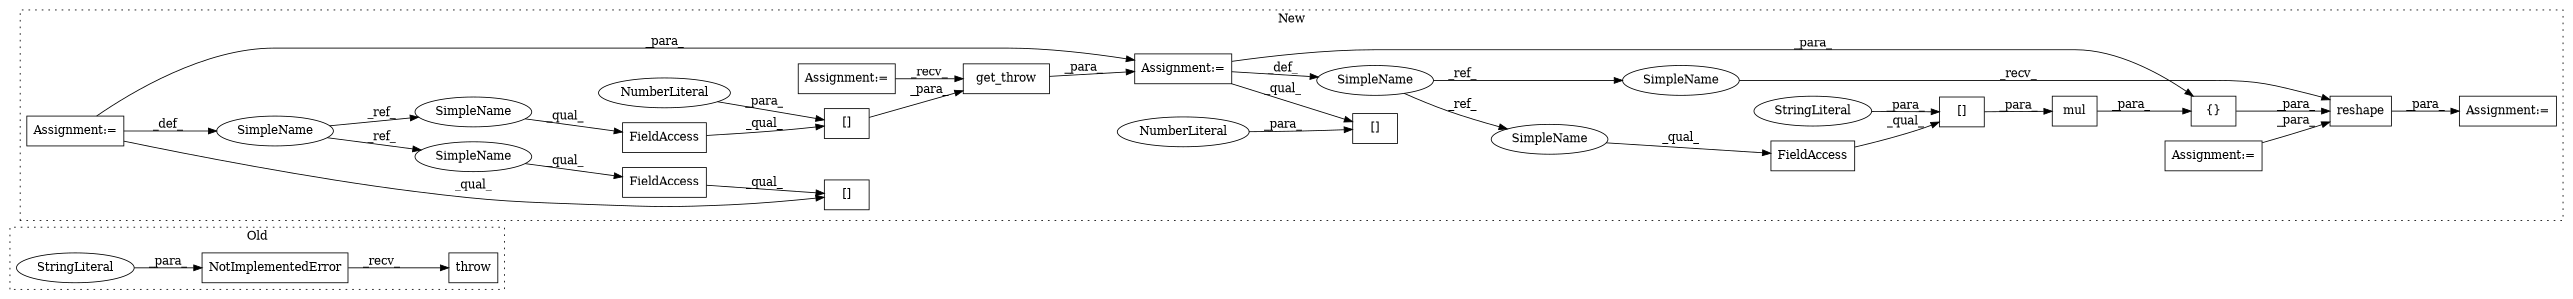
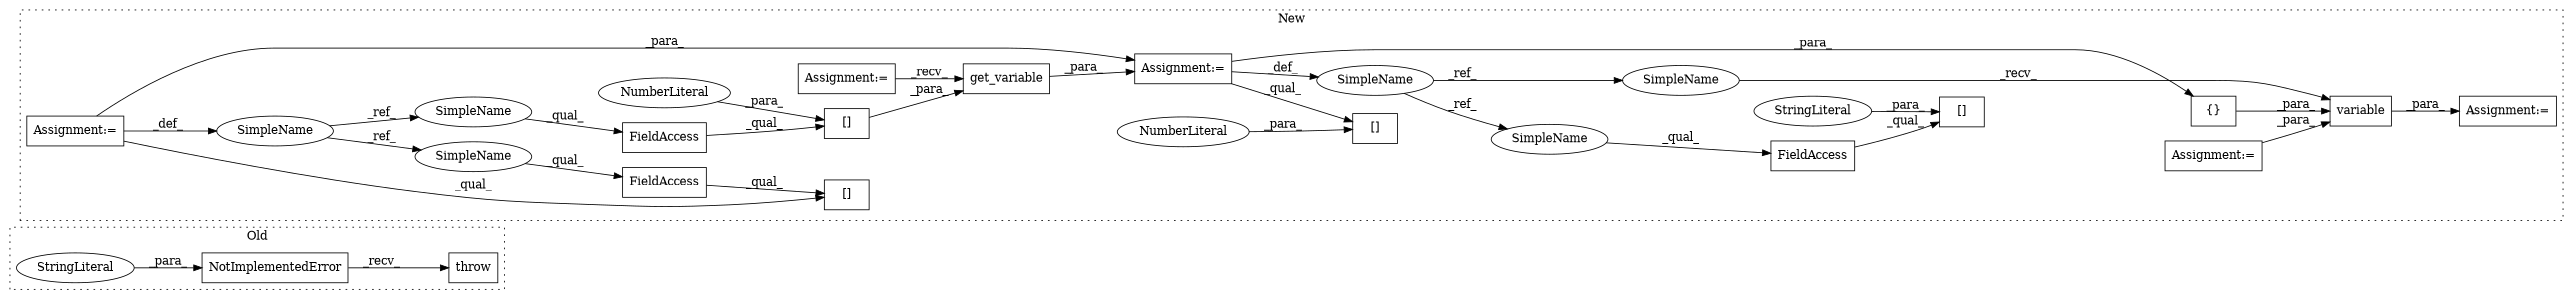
node "get_throw": label "get_throw" -> "get_variable"
node "mul": removed
node "reshape": label "reshape" -> "variable"
